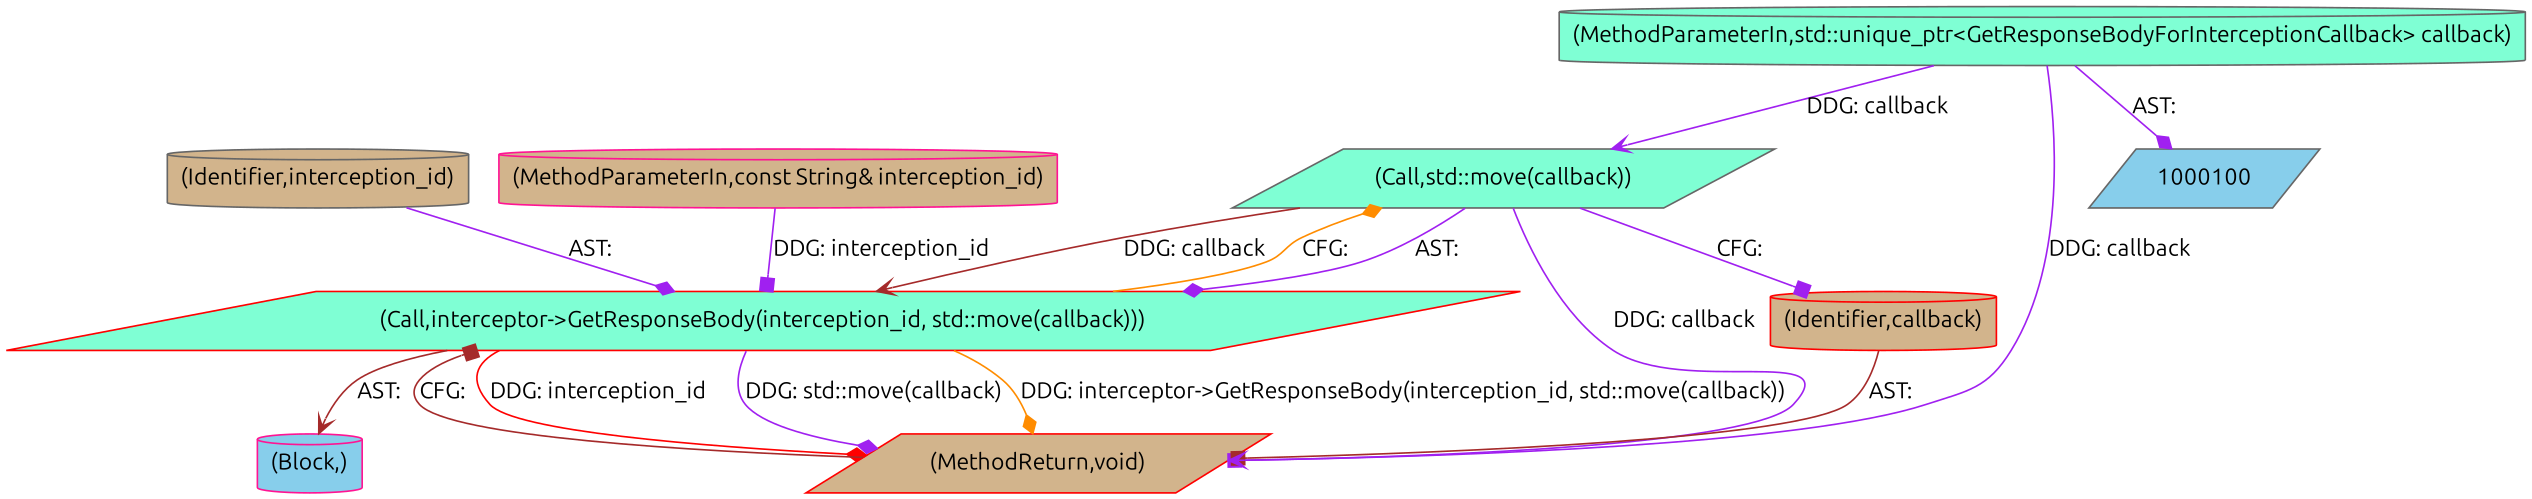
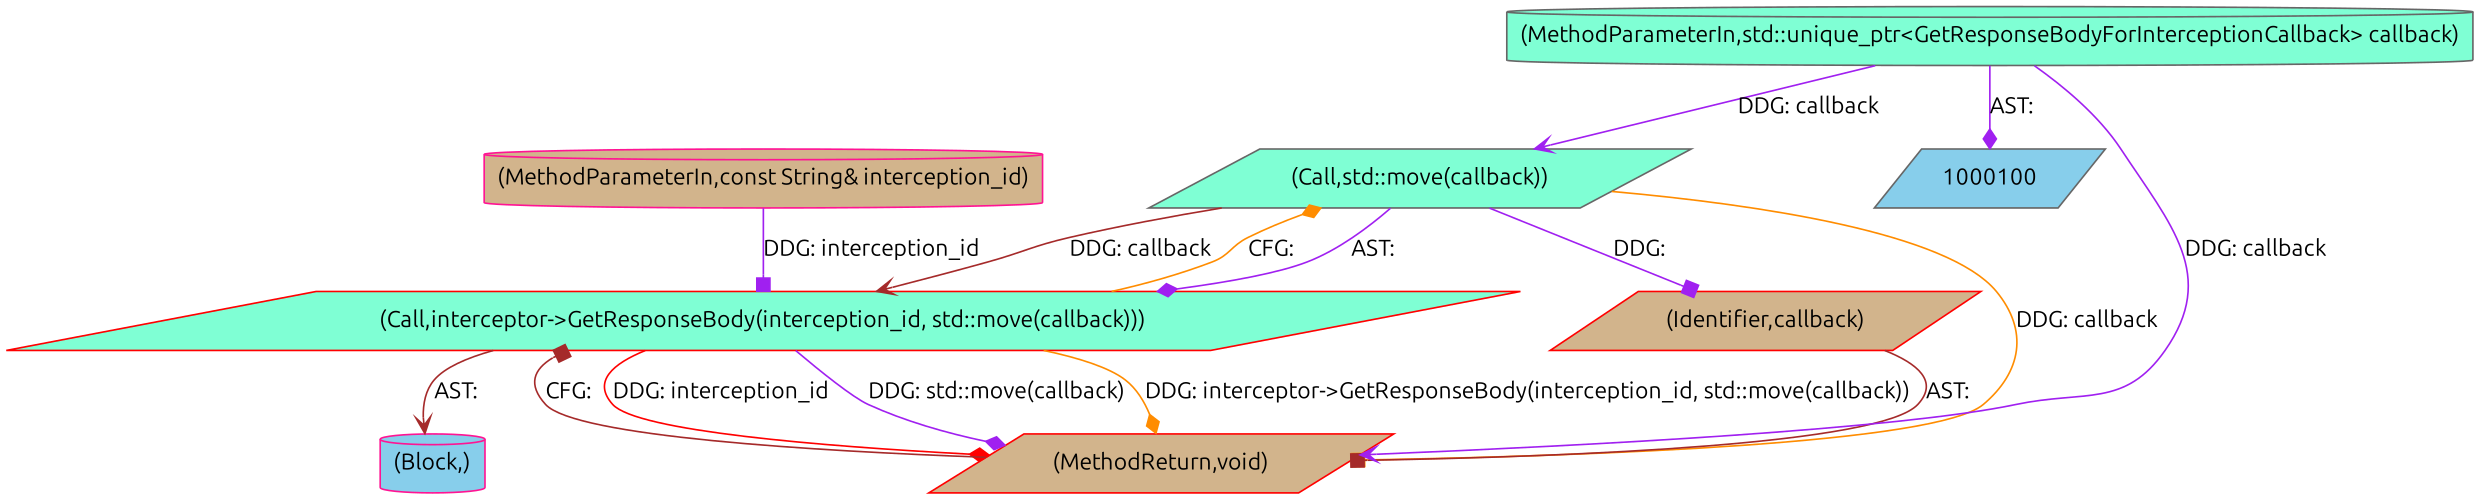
node "(Identifier,interception_id)": removed
edge "(Call,std::move(callback))" -> "(Identifier,callback)": label "CFG: " -> "DDG: "
node "(Identifier,callback)": shape cylinder -> parallelogram
edge "(Call,std::move(callback))" -> "(MethodReturn,void)": color purple -> darkorange
